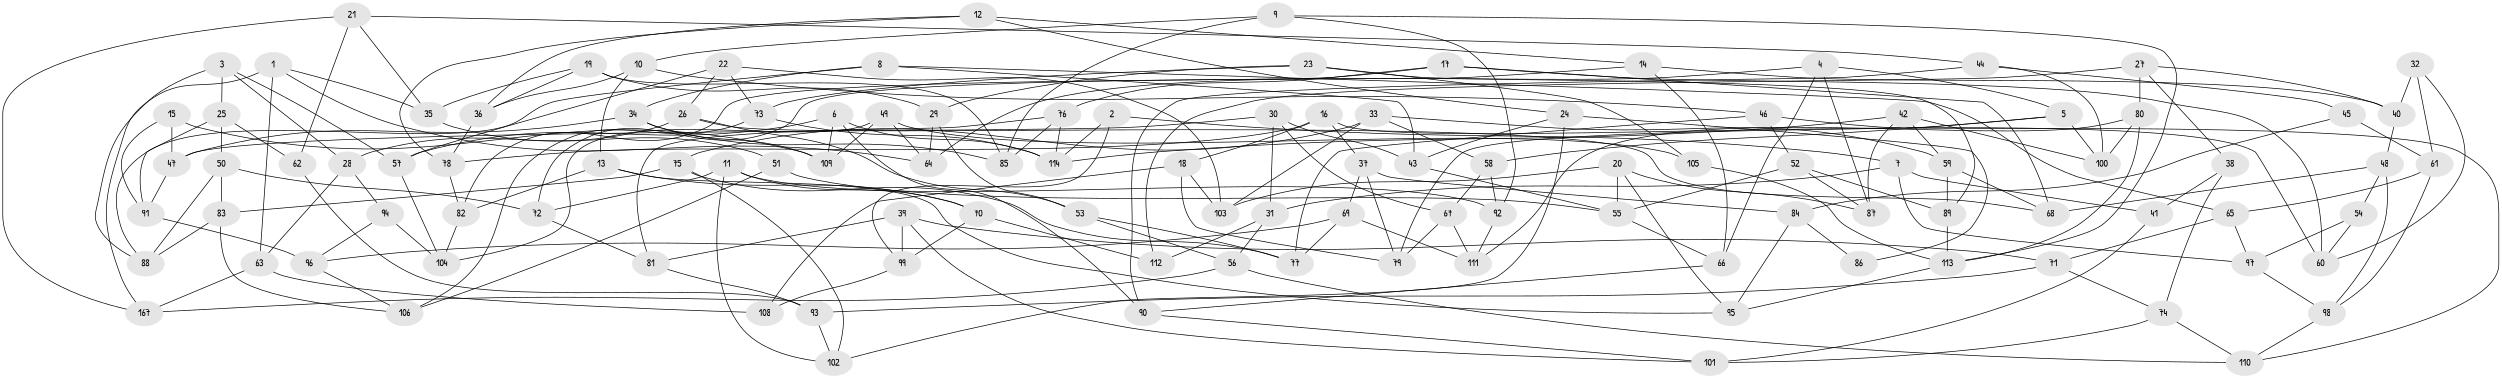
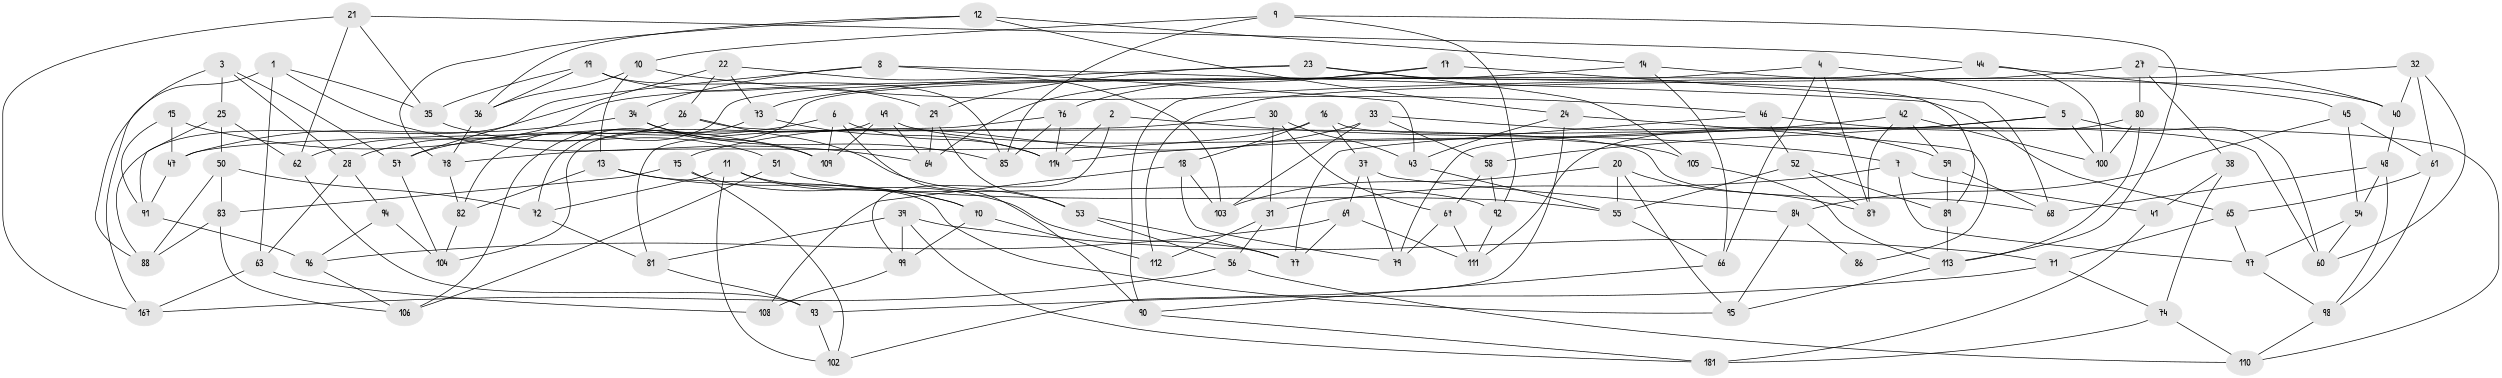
edge "32" -- "62": added
edge "17" -- "60": now "5" -- "60"
edge "45" -- "54": added
node "101": label "101" -> "181"
